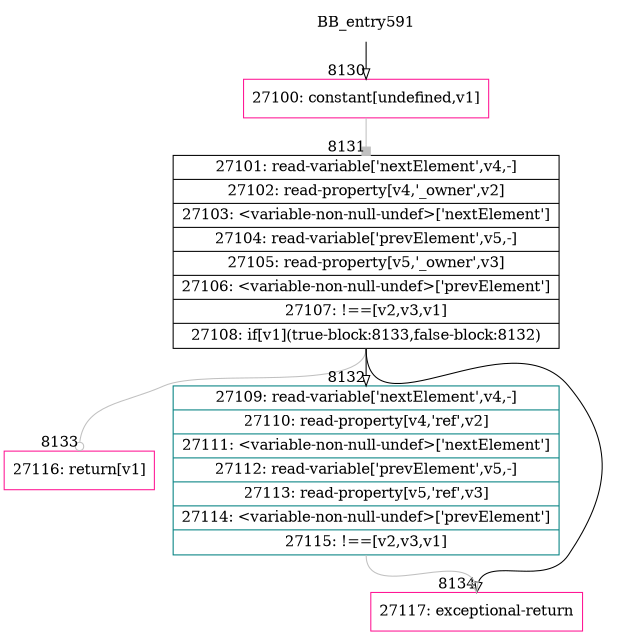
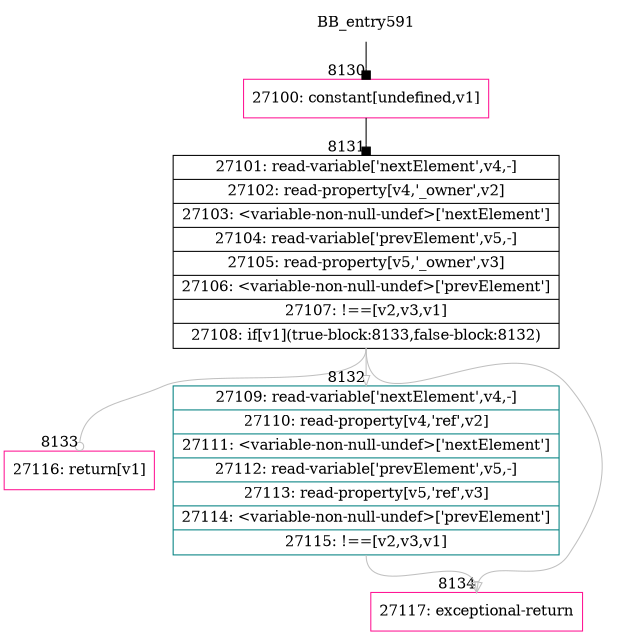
edge "BB_entry591" -> "27100: constant[undefined,v1]": arrowhead onormal -> box
edge "27100: constant[undefined,v1]" -> "27101: read-variable['nextElement',v4,-]": color gray -> black
edge "27101: read-variable['nextElement',v4,-]" -> "27109: read-variable['nextElement',v4,-]": color black -> gray
edge "27101: read-variable['nextElement',v4,-]" -> "27117: exceptional-return": color black -> gray
